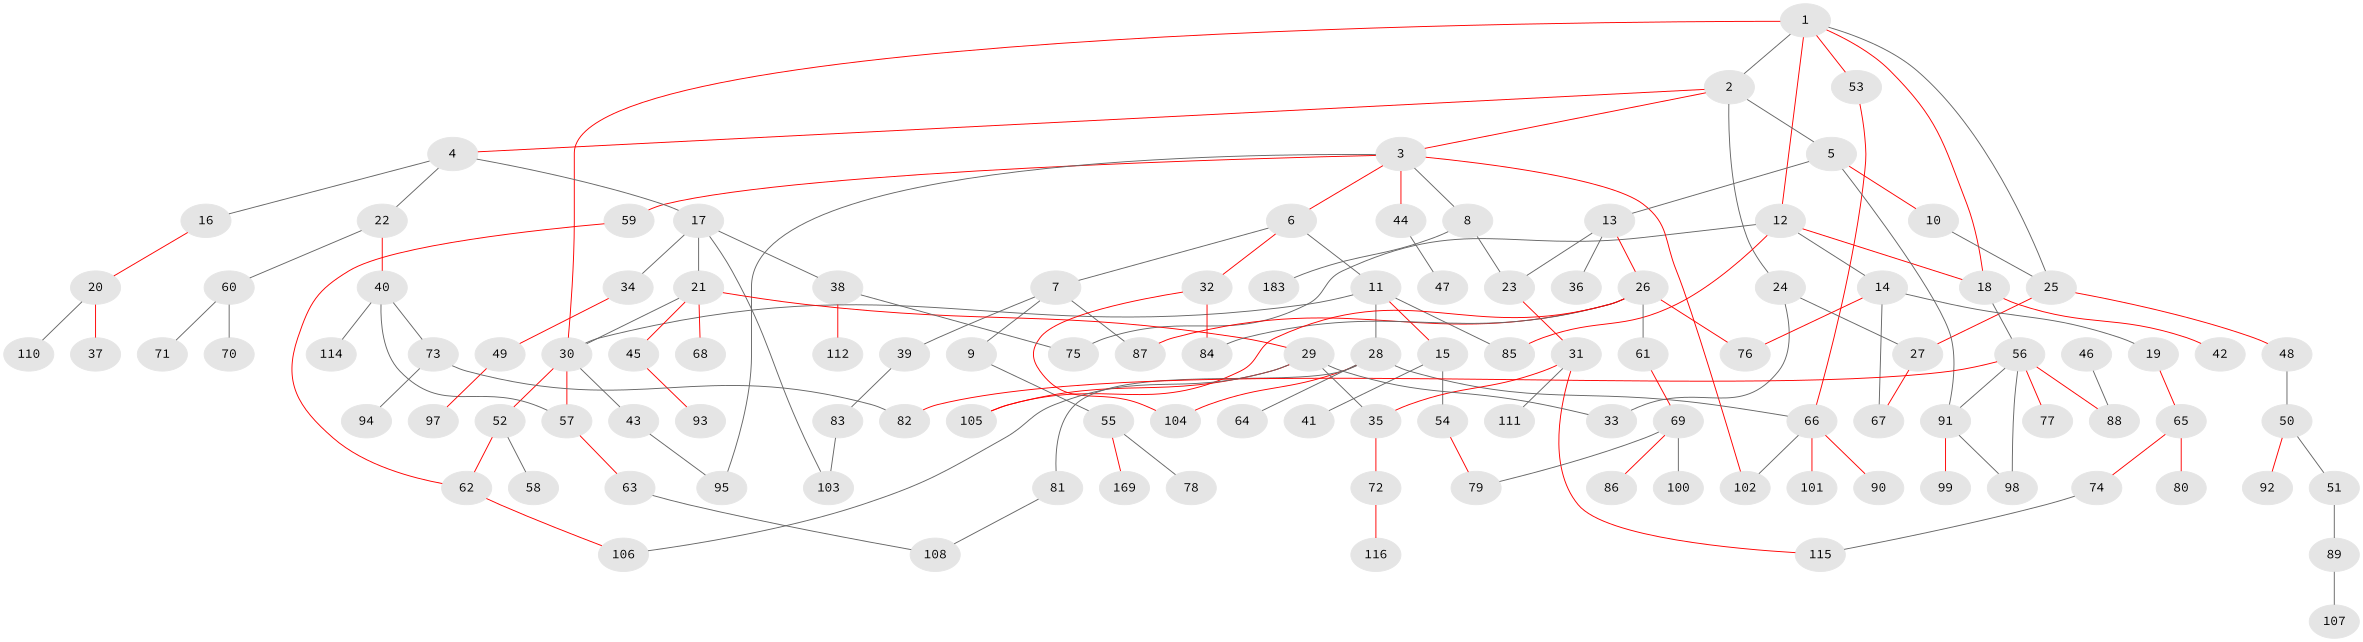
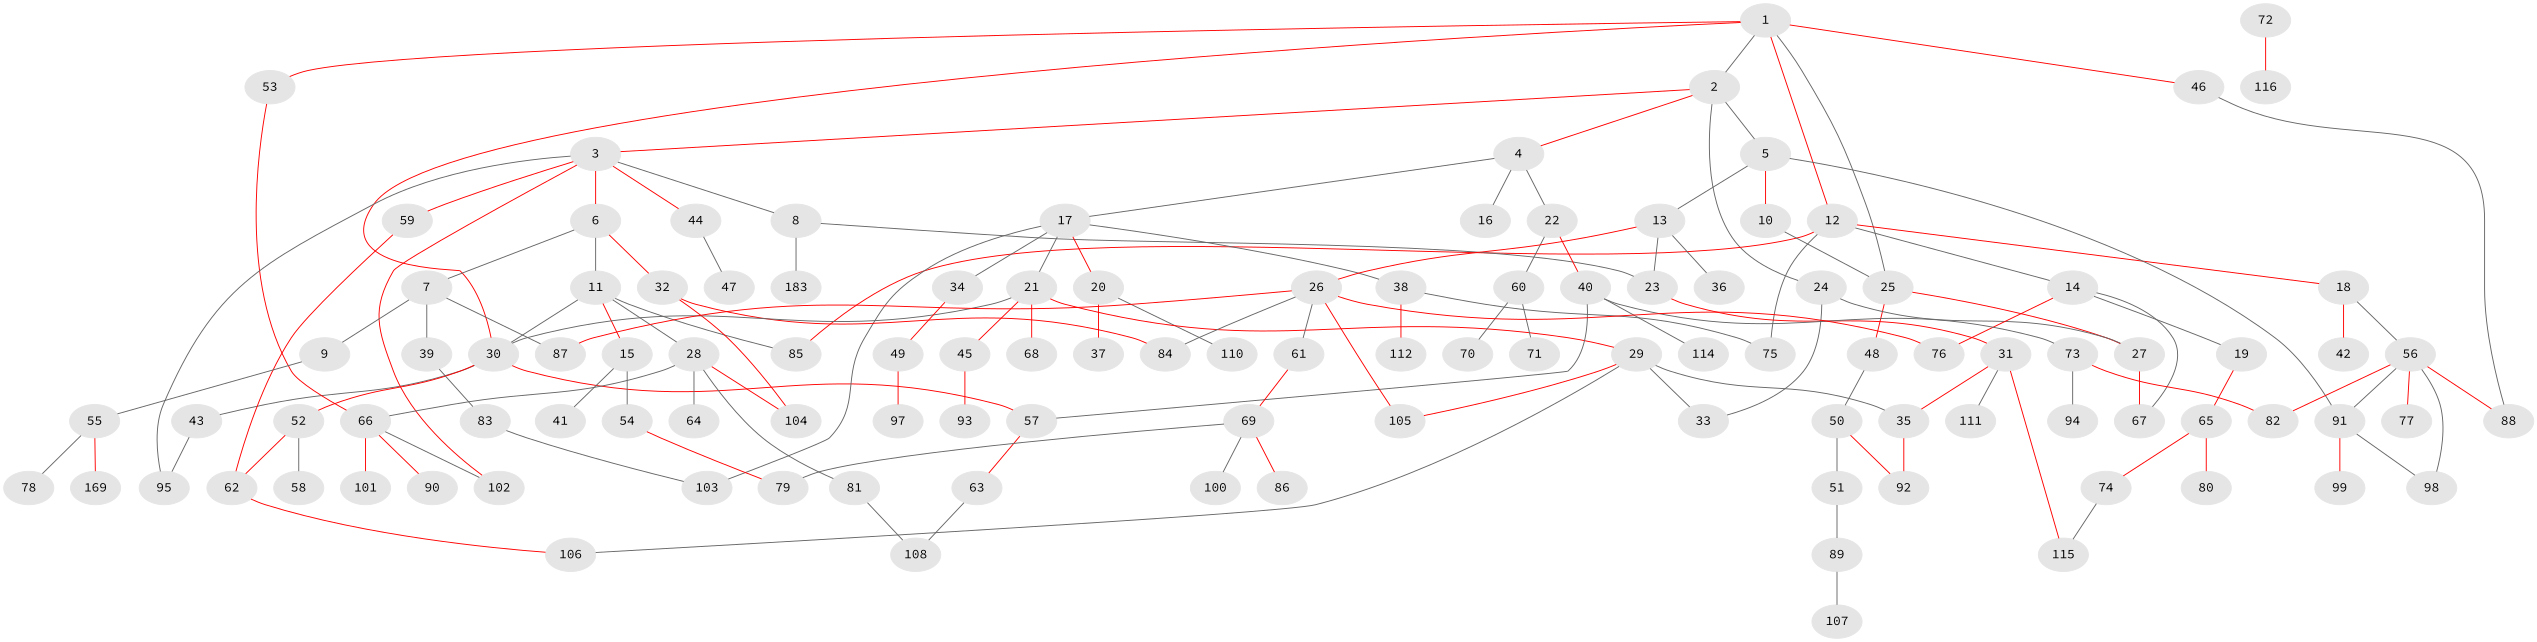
edge "1" -- "18": now "1" -- "46"
edge "16" -- "20": now "17" -- "20"
edge "73" -- "82": color gray40 -> red
edge "35" -- "72": now "35" -- "92"
